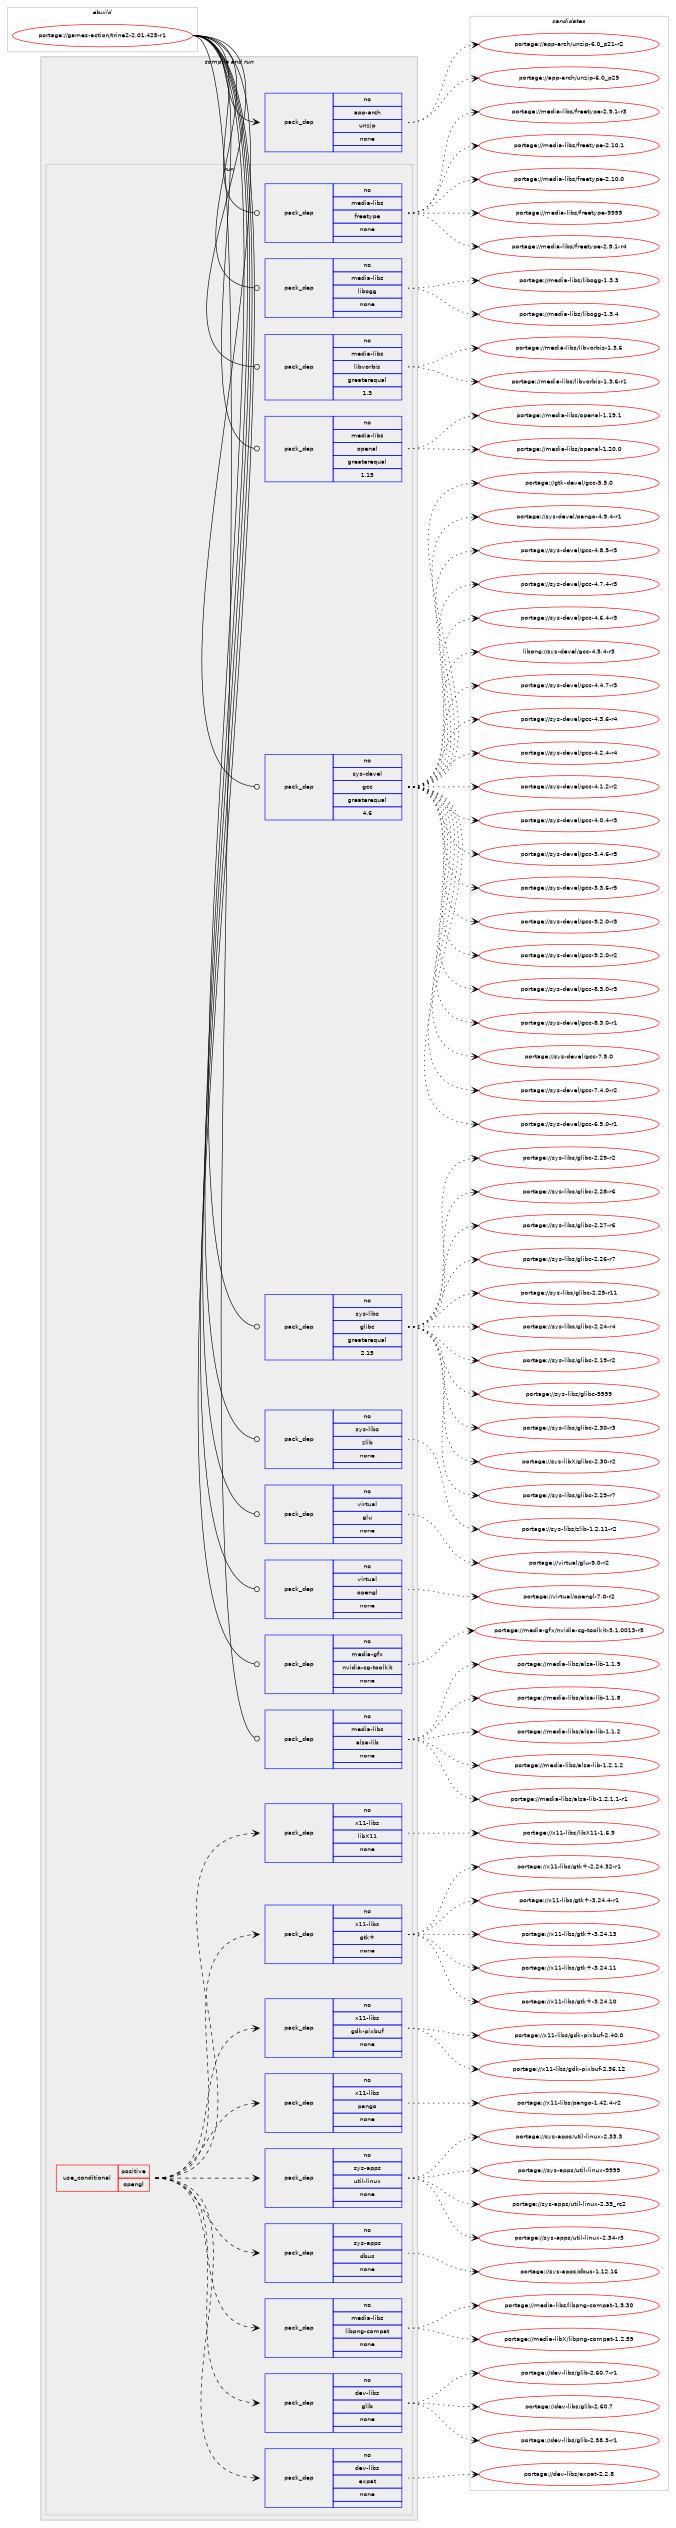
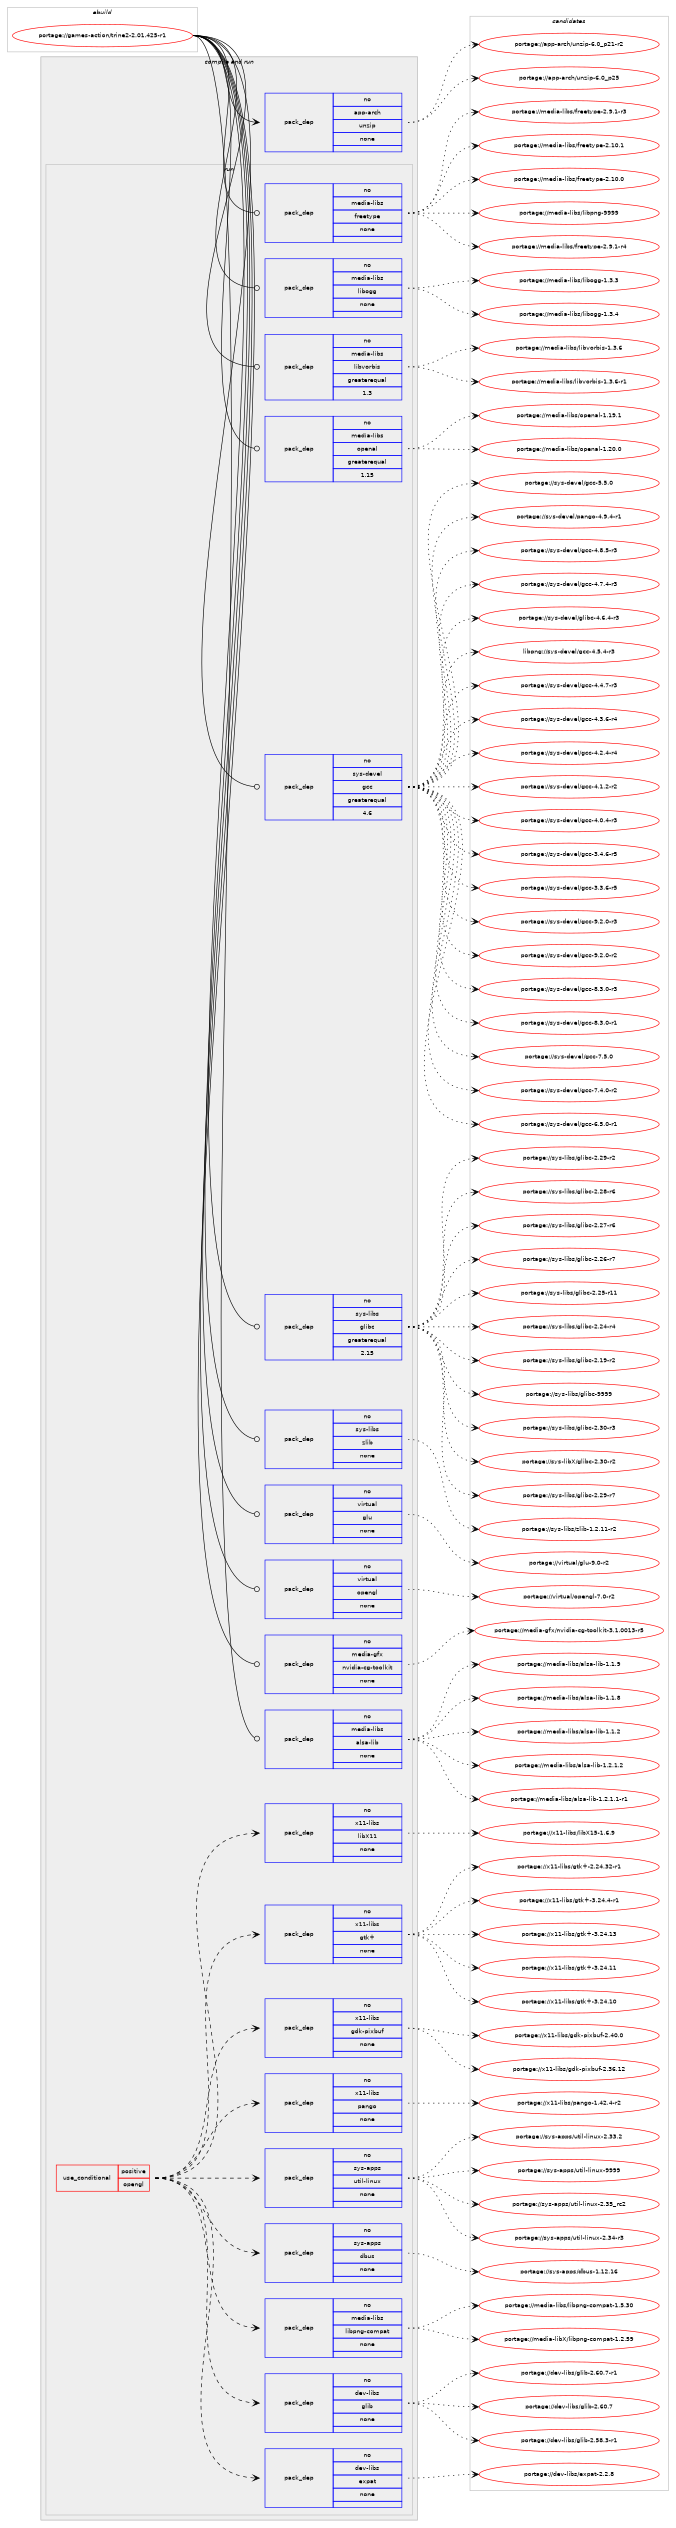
node "portage://media-libs/freetype-9999": label "portage://media-libs/freetype-9999" -> "portage://media-libs/libpng-9999"
node "portage://gtk-devel/gcc-5.5.0": label "portage://gtk-devel/gcc-5.5.0" -> "portage://sys-devel/gcc-5.5.0"
node "portage://sys-devel/gcc-4.6.4-r3": label "portage://sys-devel/gcc-4.6.4-r3" -> "portage://sys-devel/glibc-4.6.4-r3"
node "portage://x11-libs/libX11-1.6.9": label "portage://x11-libs/libX11-1.6.9" -> "portage://x11-libs/libX15-1.6.9"
node "portage://sys-apps/util-linux-2.33.3": label "portage://sys-apps/util-linux-2.33.3" -> "portage://sys-apps/util-linux-2.33.2"
